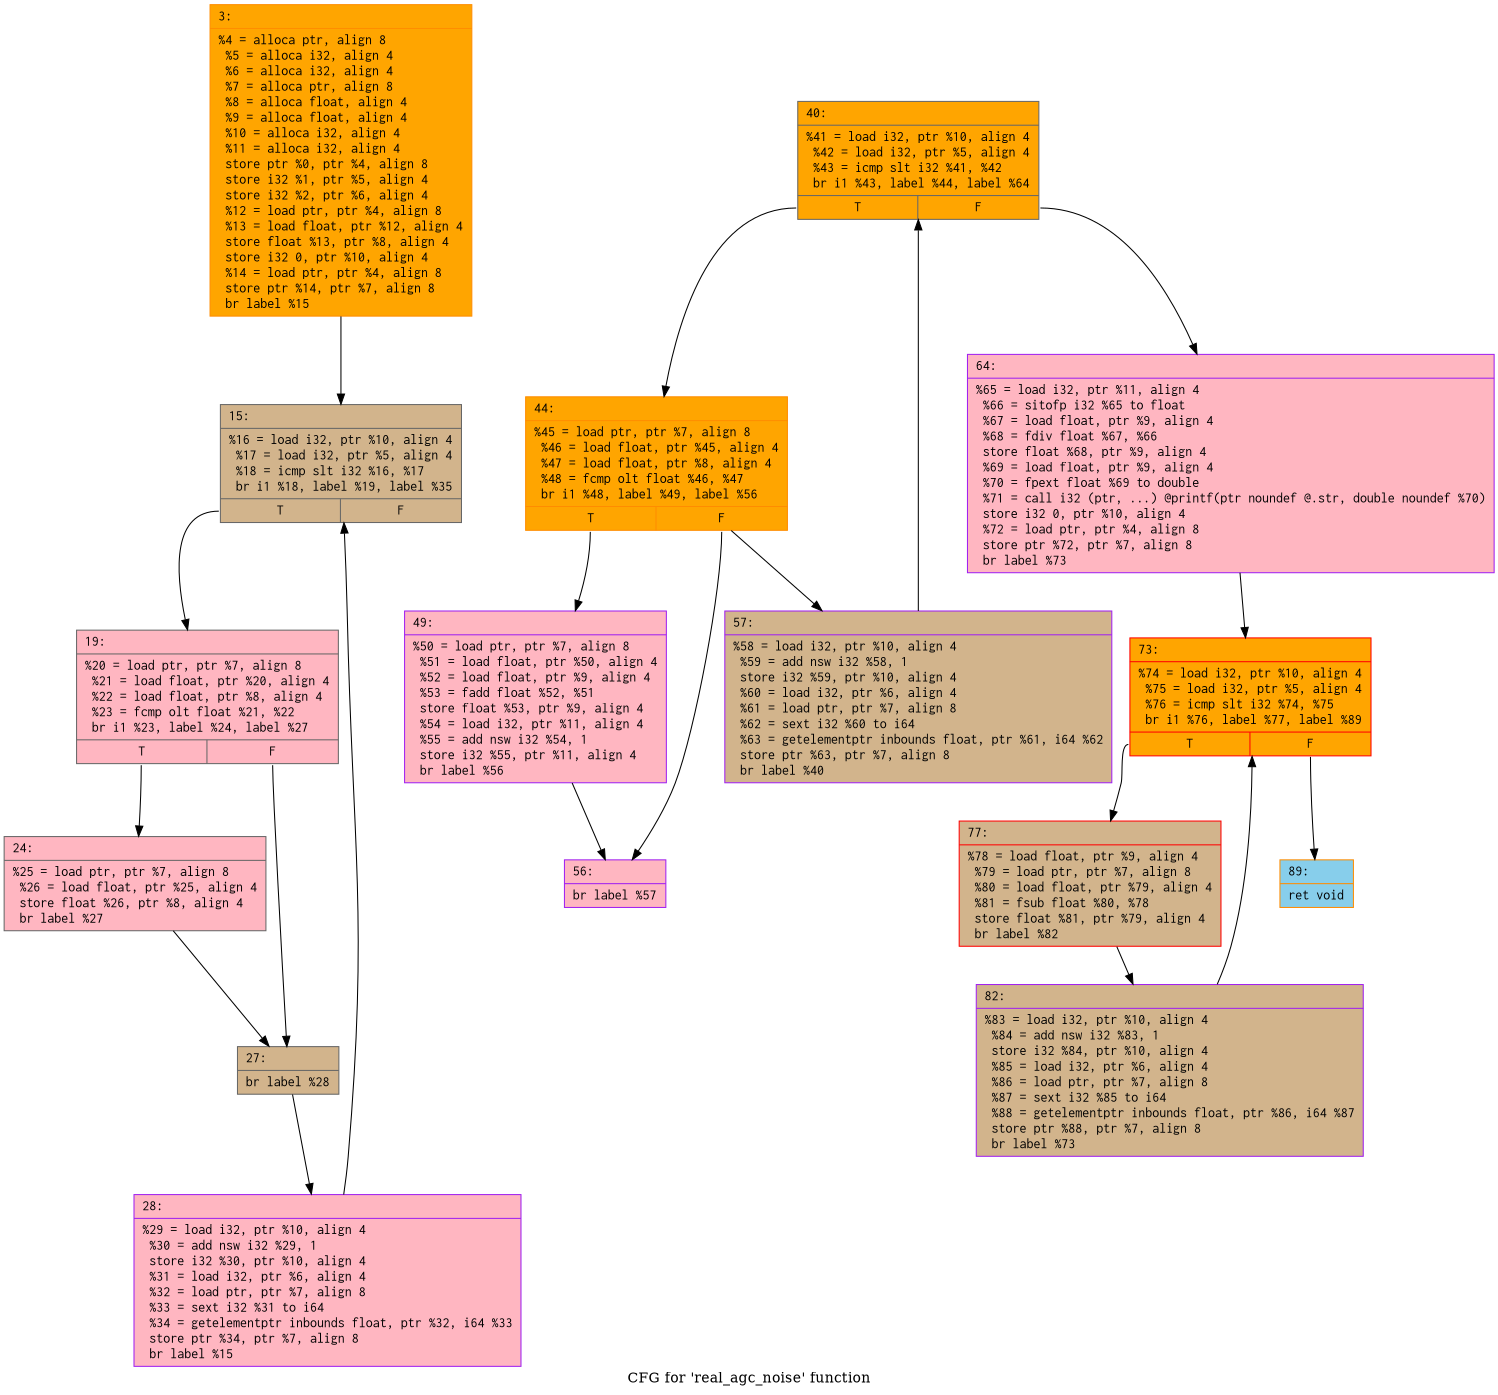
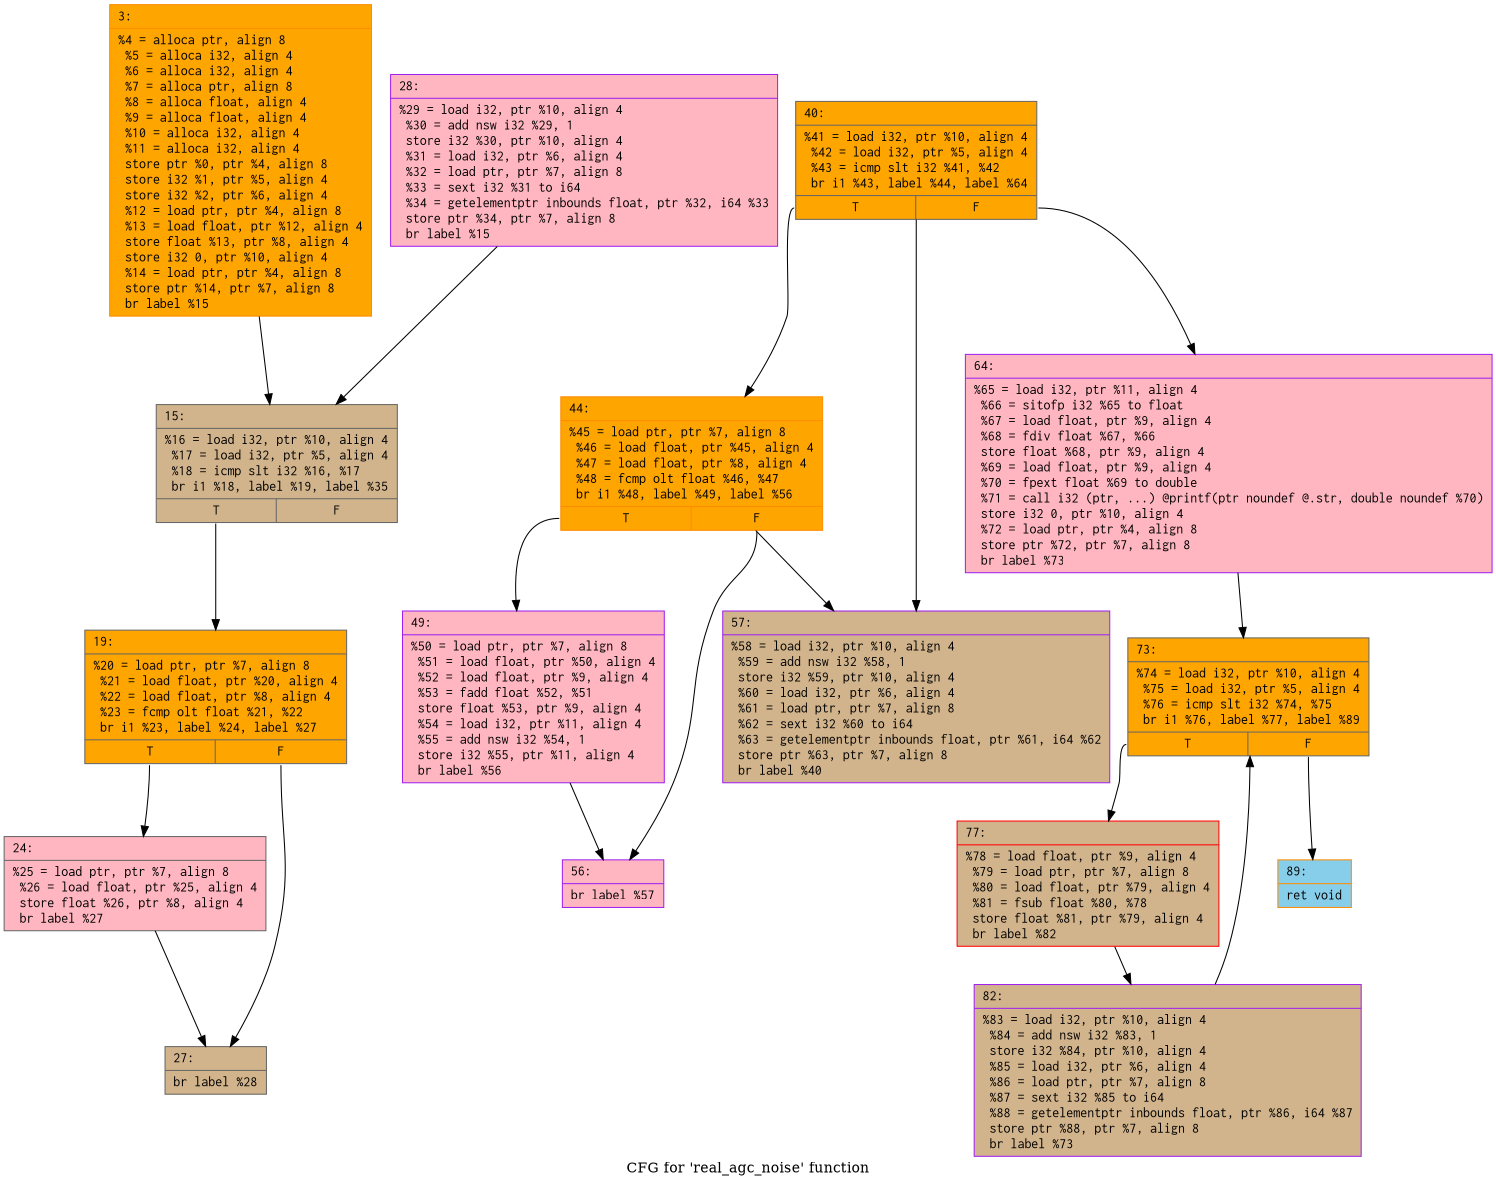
edge "57:" -> "40:": reversed
node "19:": fillcolor lightpink -> orange
node "73:": color red -> gray40
edge "27:" -> "28:": removed
